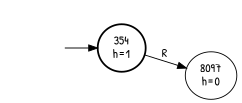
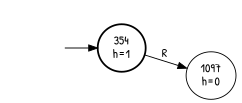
node "8097 h=0": label "8097 h=0" -> "1097 h=0"
